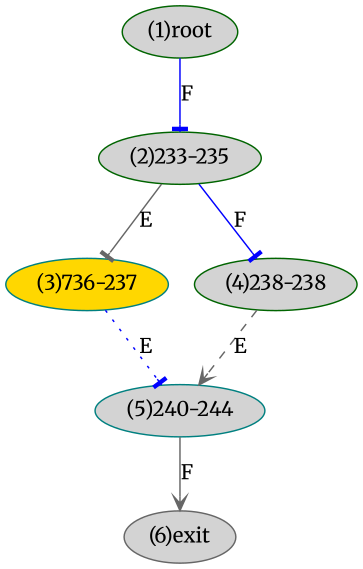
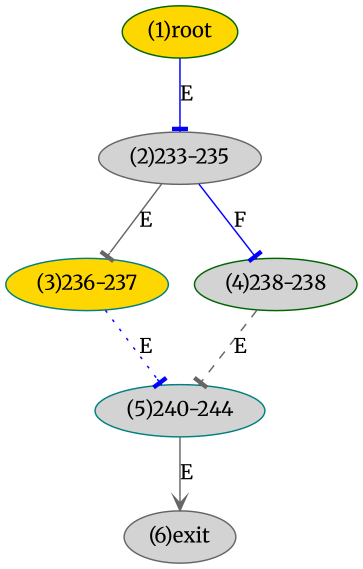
node "(1)root": fillcolor lightgrey -> gold
edge "(1)root" -> "(2)233-235": label "F" -> "E"
node "(2)233-235": color darkgreen -> gray40
node "(3)736-237": label "(3)736-237" -> "(3)236-237"
edge "(4)238-238" -> "(5)240-244": arrowhead vee -> tee
edge "(5)240-244" -> "(6)exit": label "F" -> "E"
